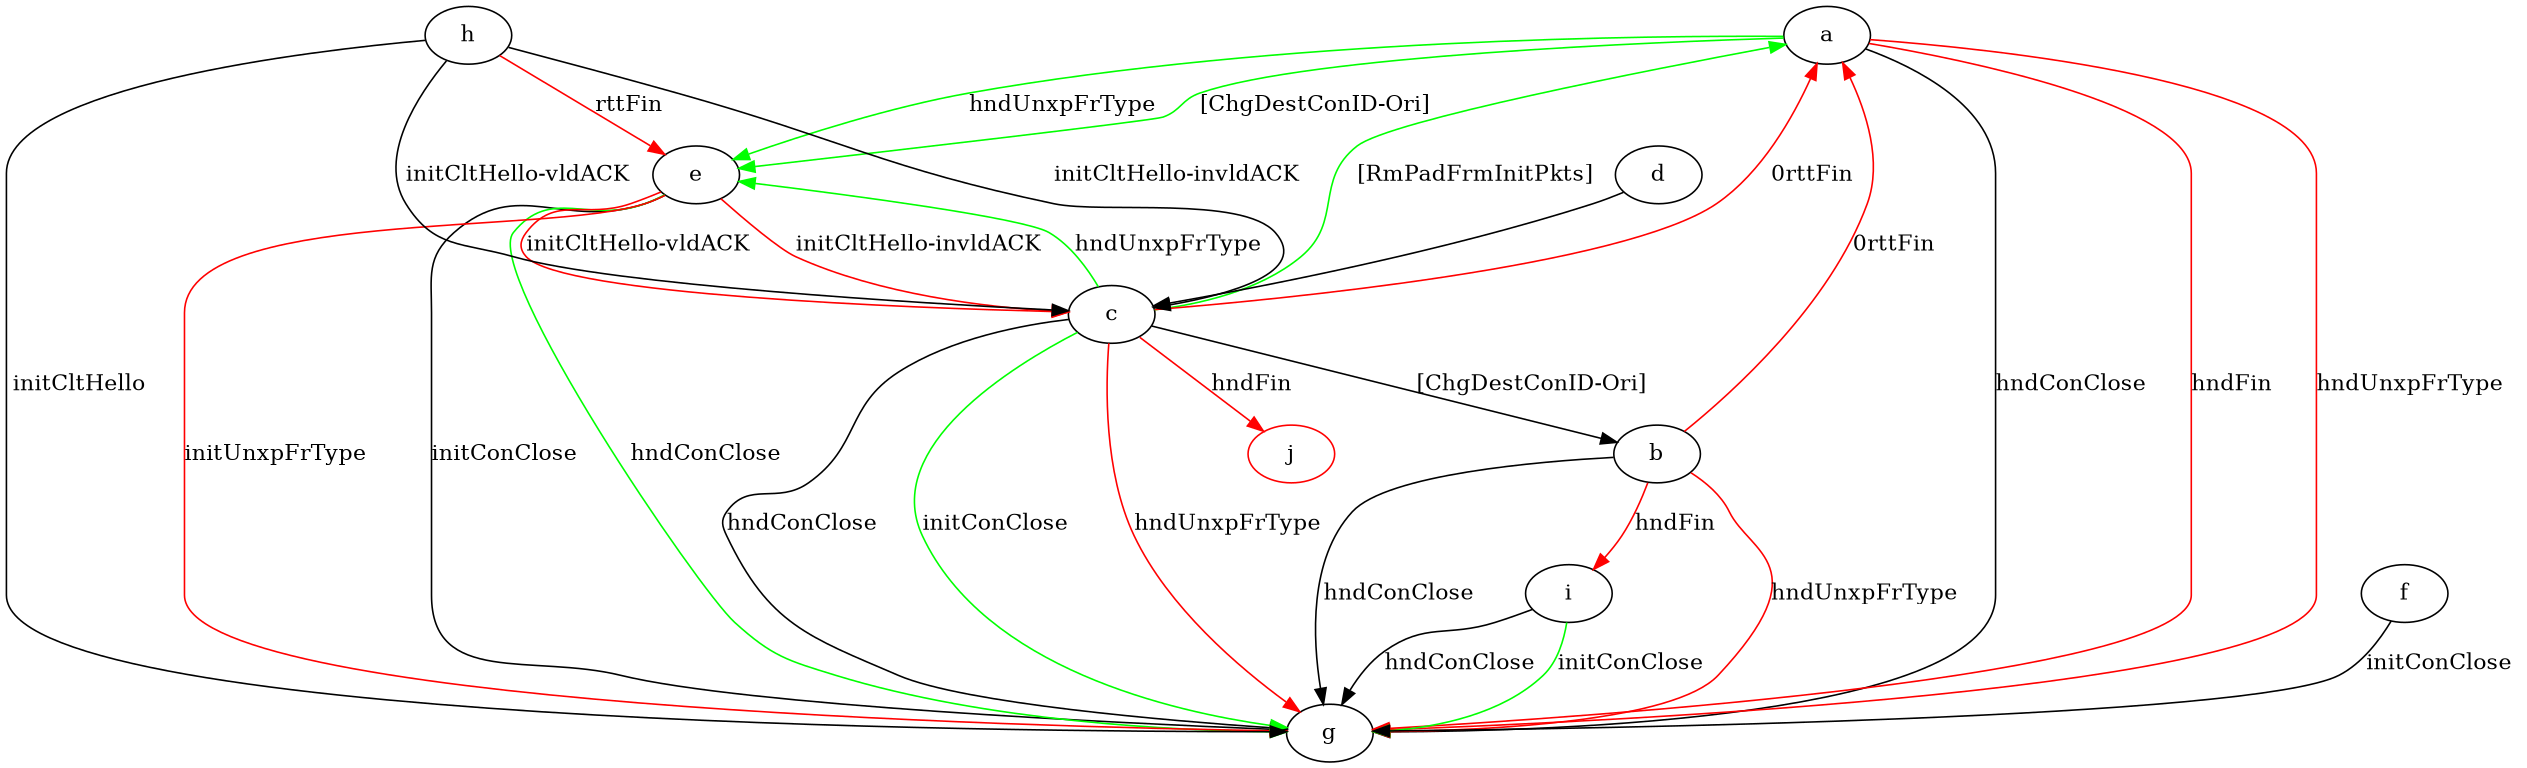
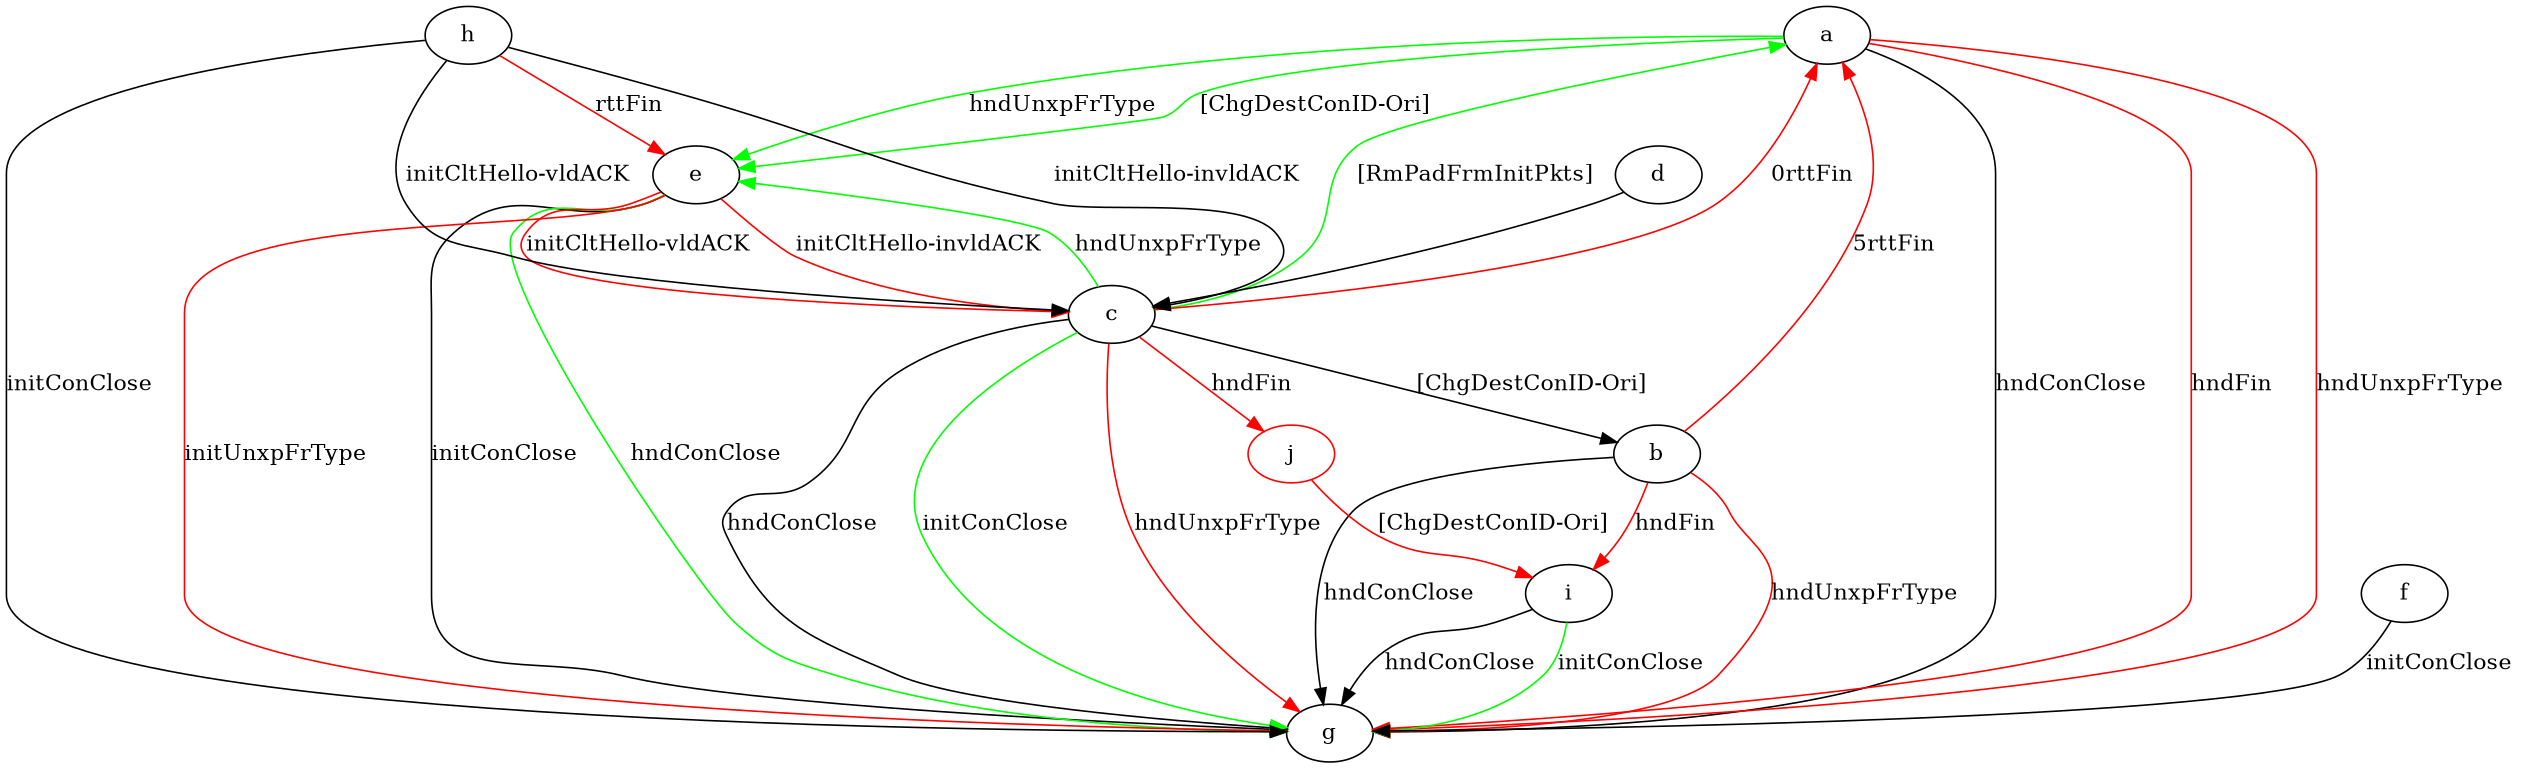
edge "b" -> "a": label "0rttFin " -> "5rttFin "
edge "h" -> "g": label "initCltHello " -> "initConClose "
edge "j" -> "i": added, label "[ChgDestConID-Ori]"
